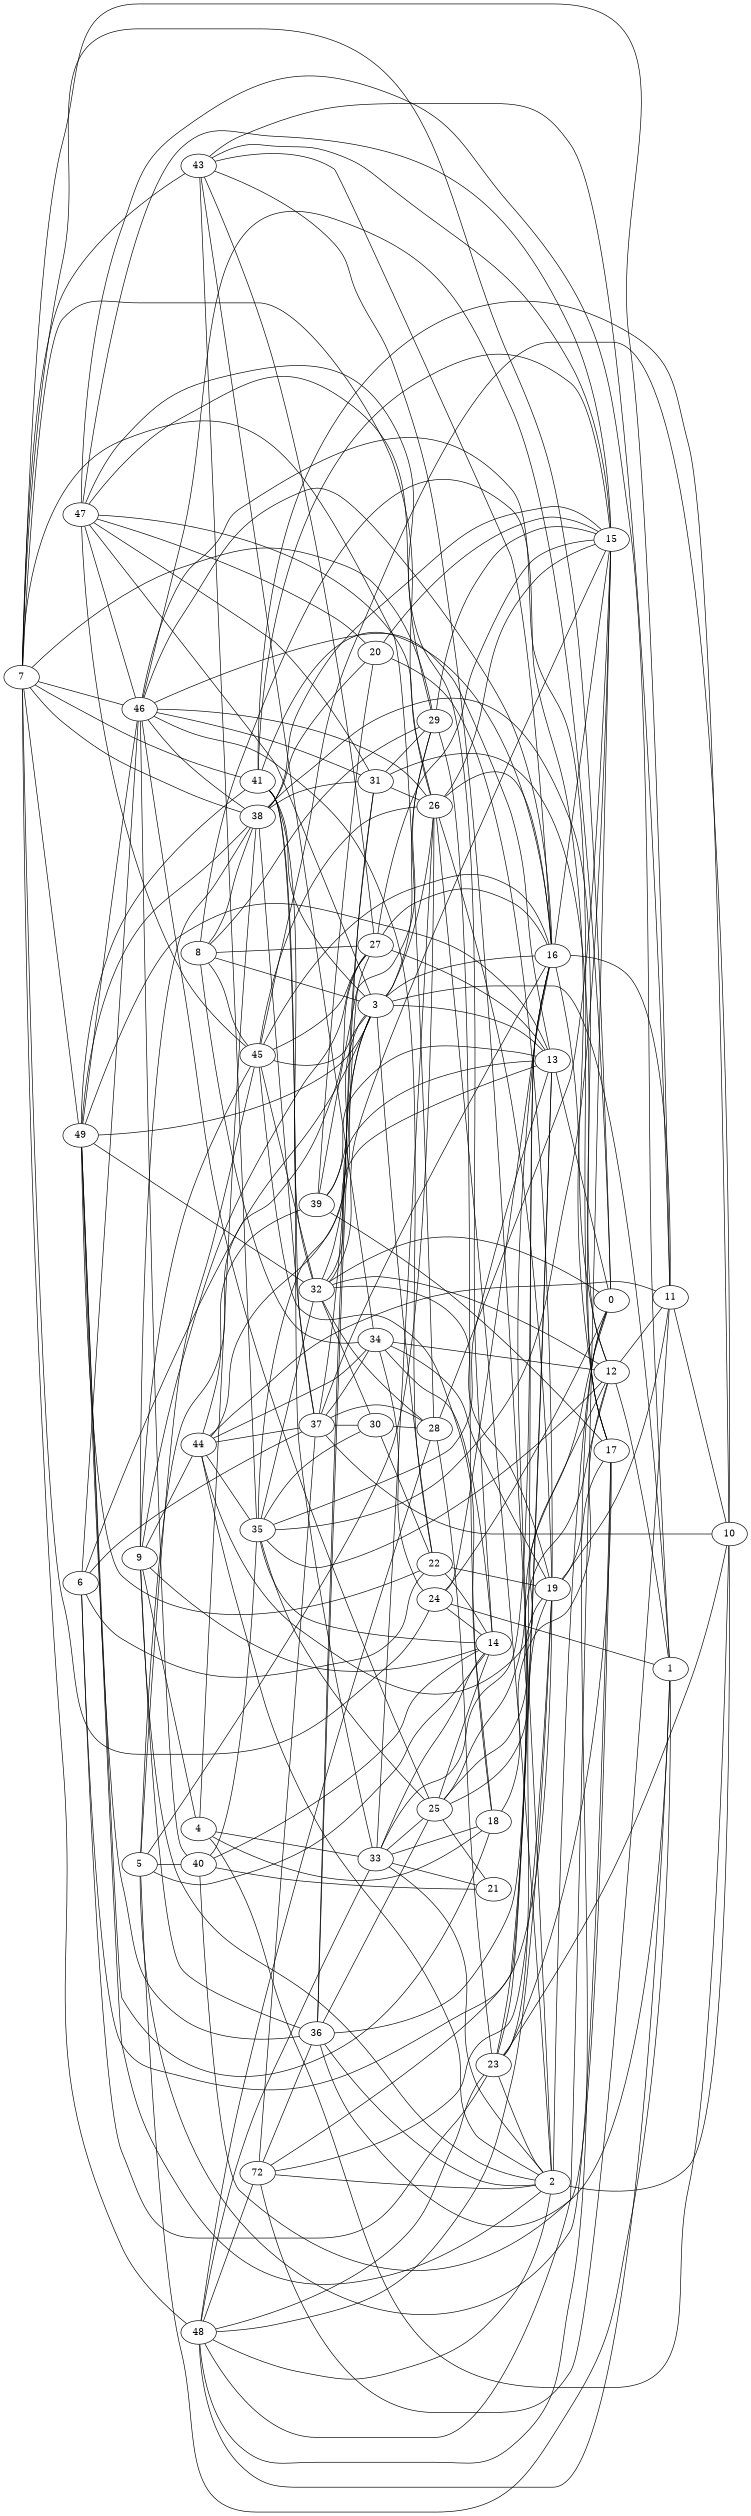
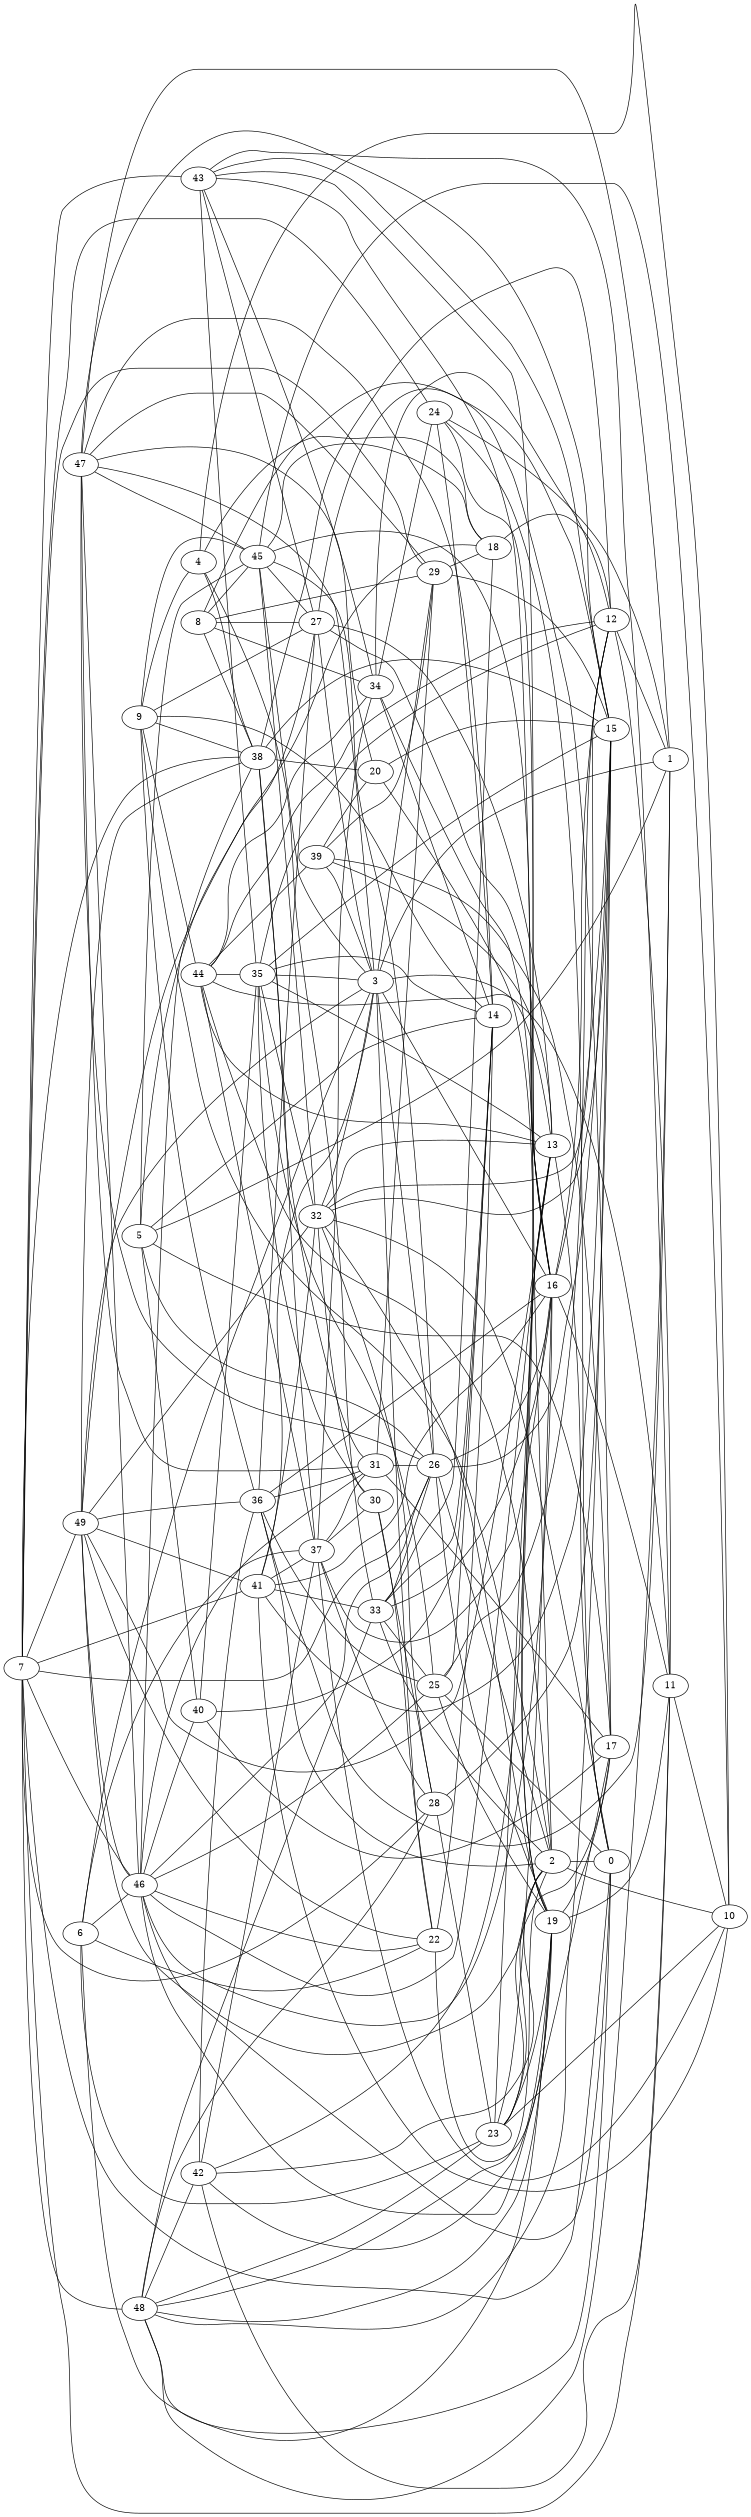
edge "8" -- "3": now "27" -- "3"
node "21": removed
node "72": label "72" -> "42"
